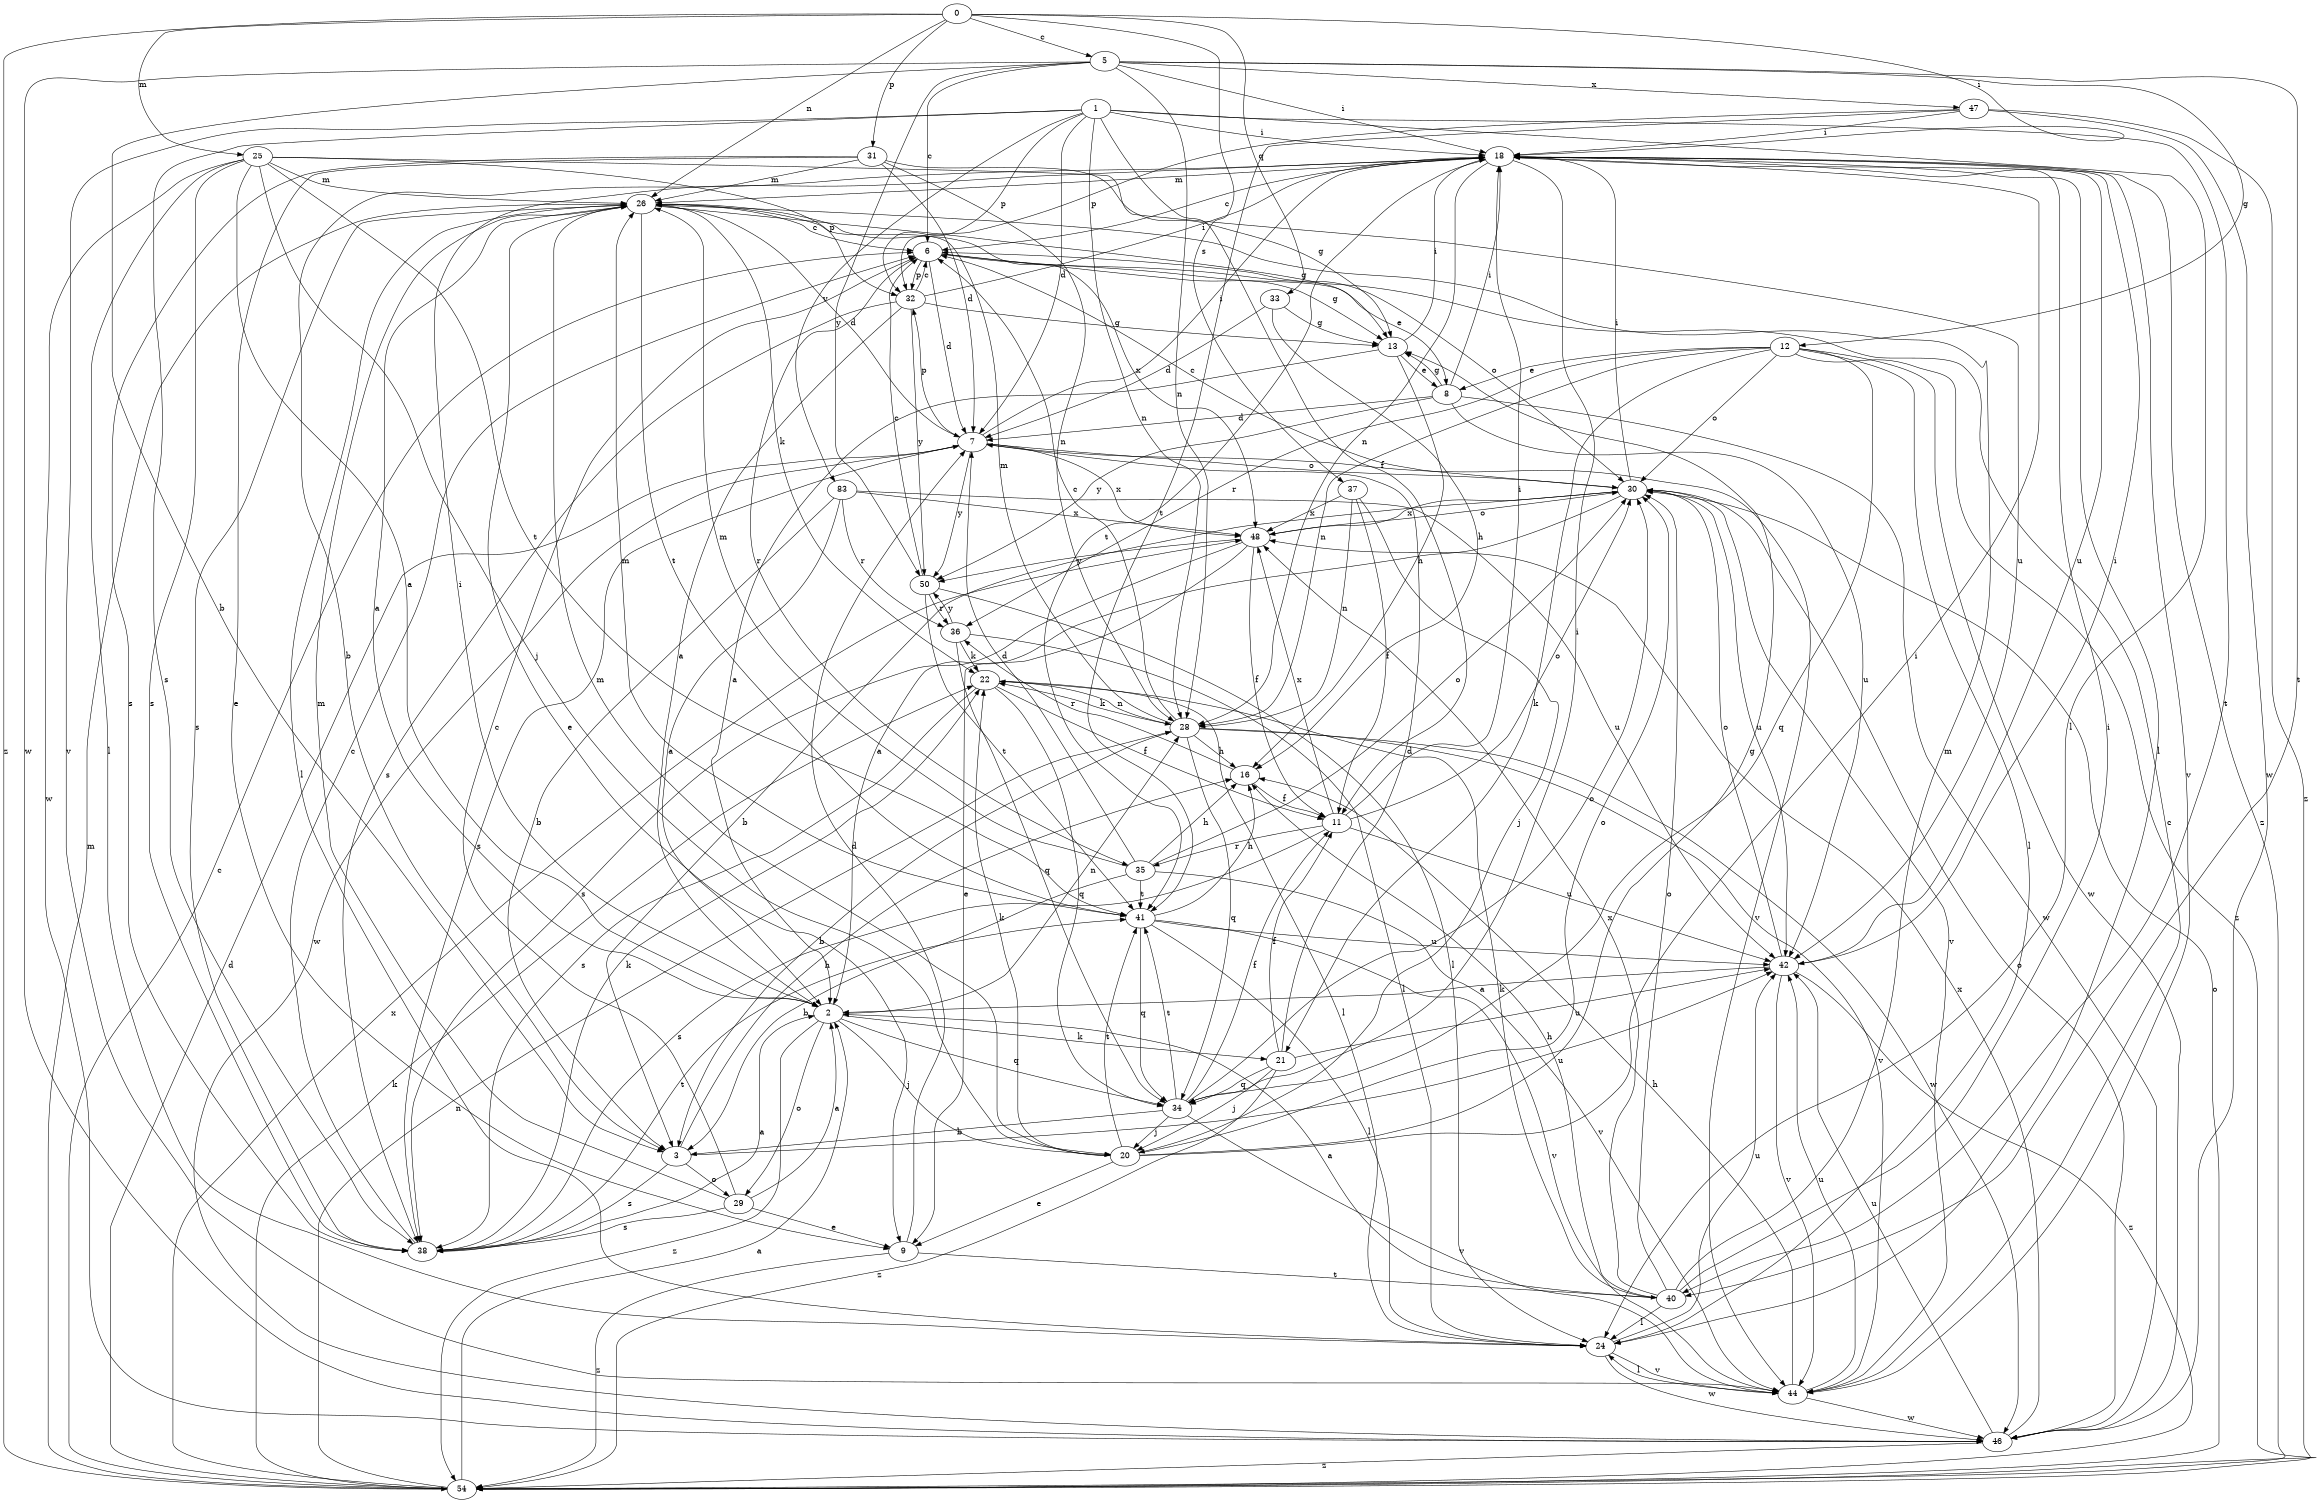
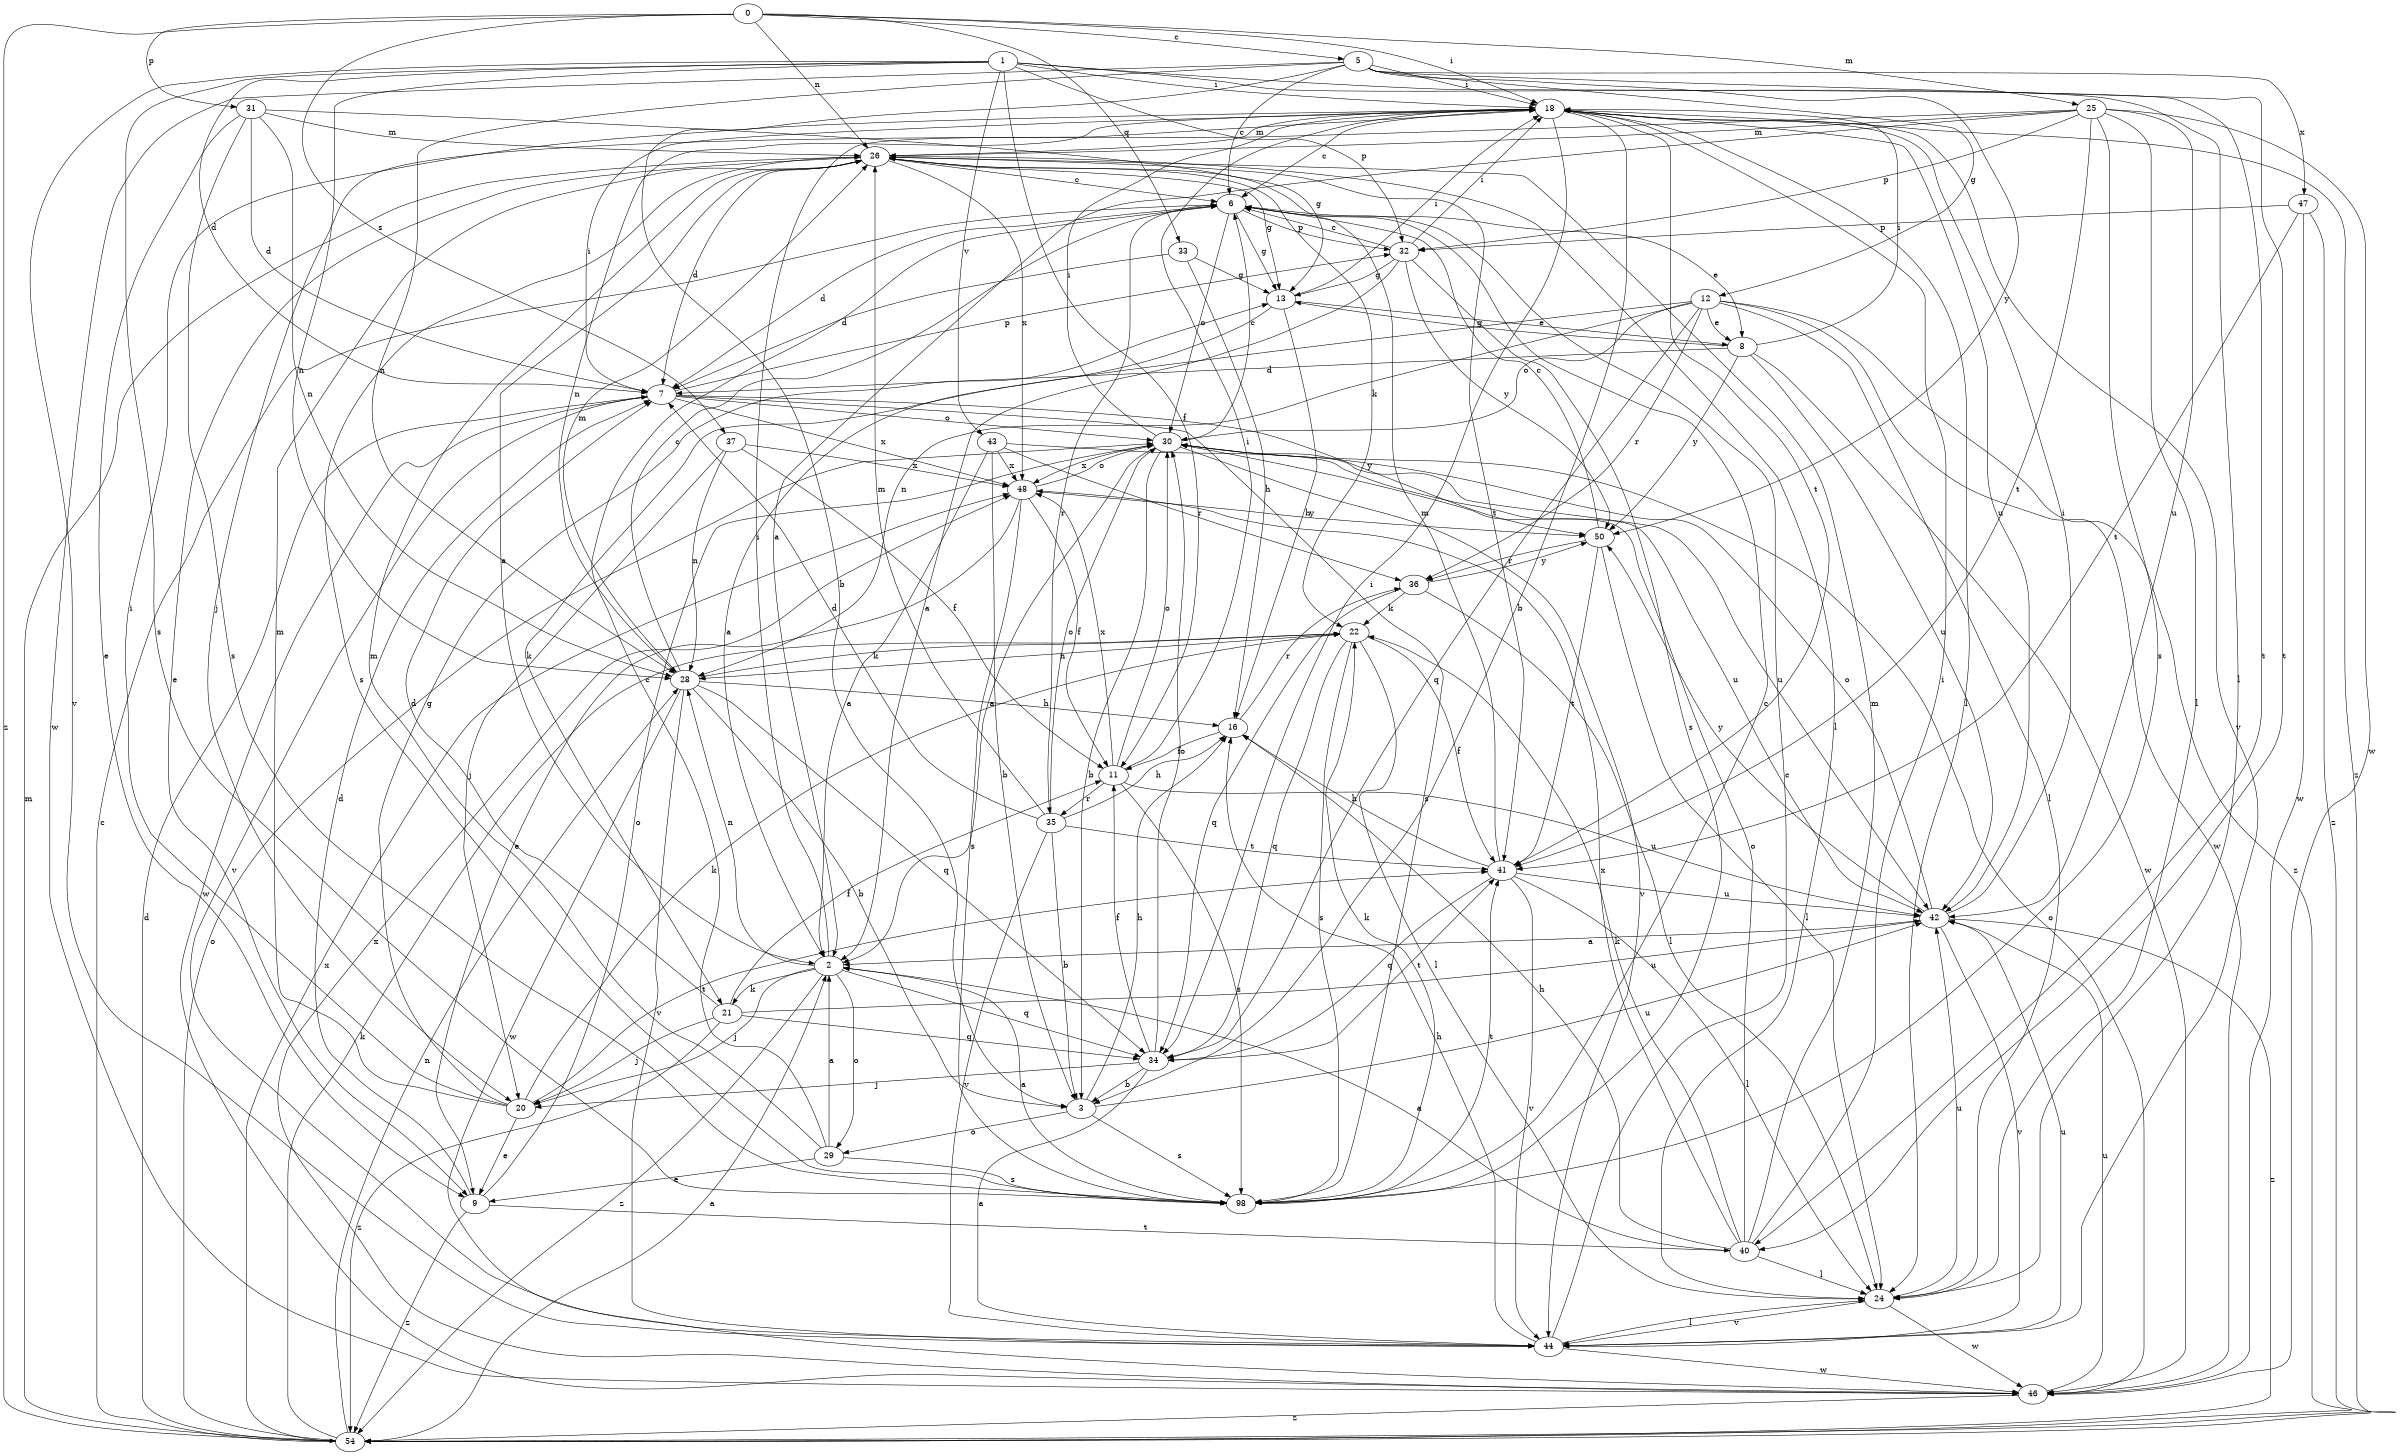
edge "47" -> "18": removed, label "i"
node "83": label "83" -> "43"
edge "22" -> "11": now "22" -> "41"
edge "42" -> "50": added, label "y"
edge "20" -> "30": now "9" -> "30"
node "38": label "38" -> "98"
edge "34" -> "44": label "v" -> "a"
